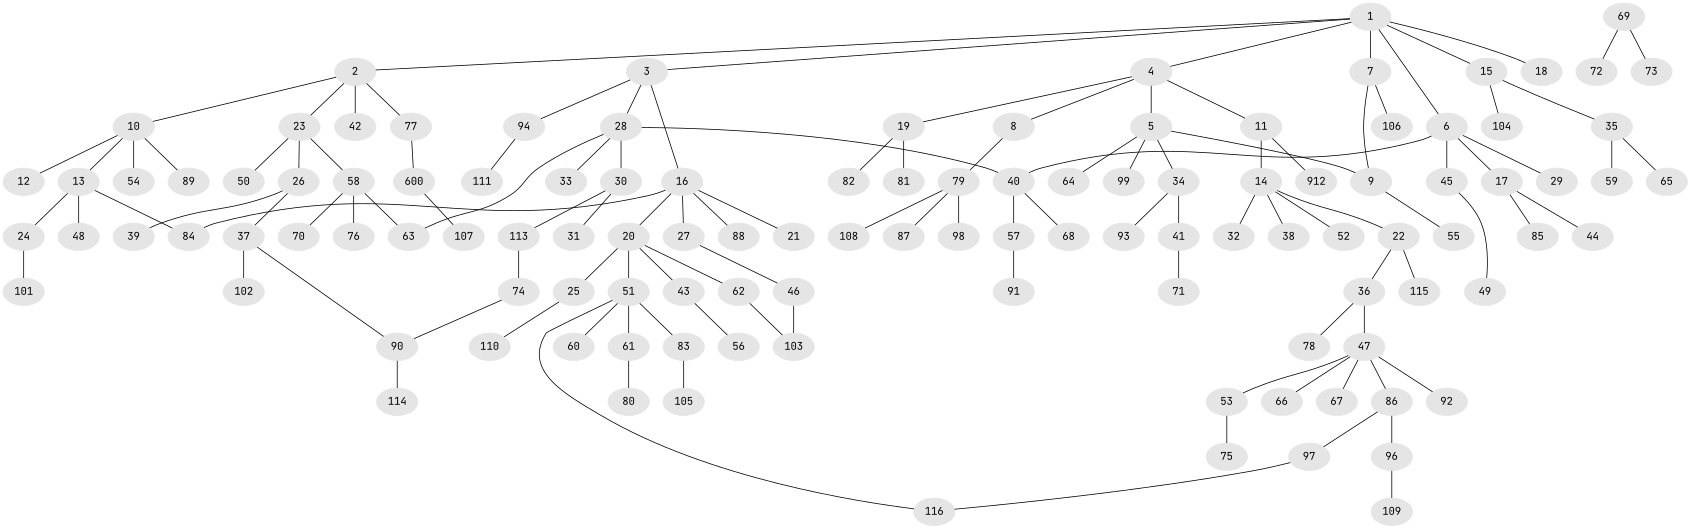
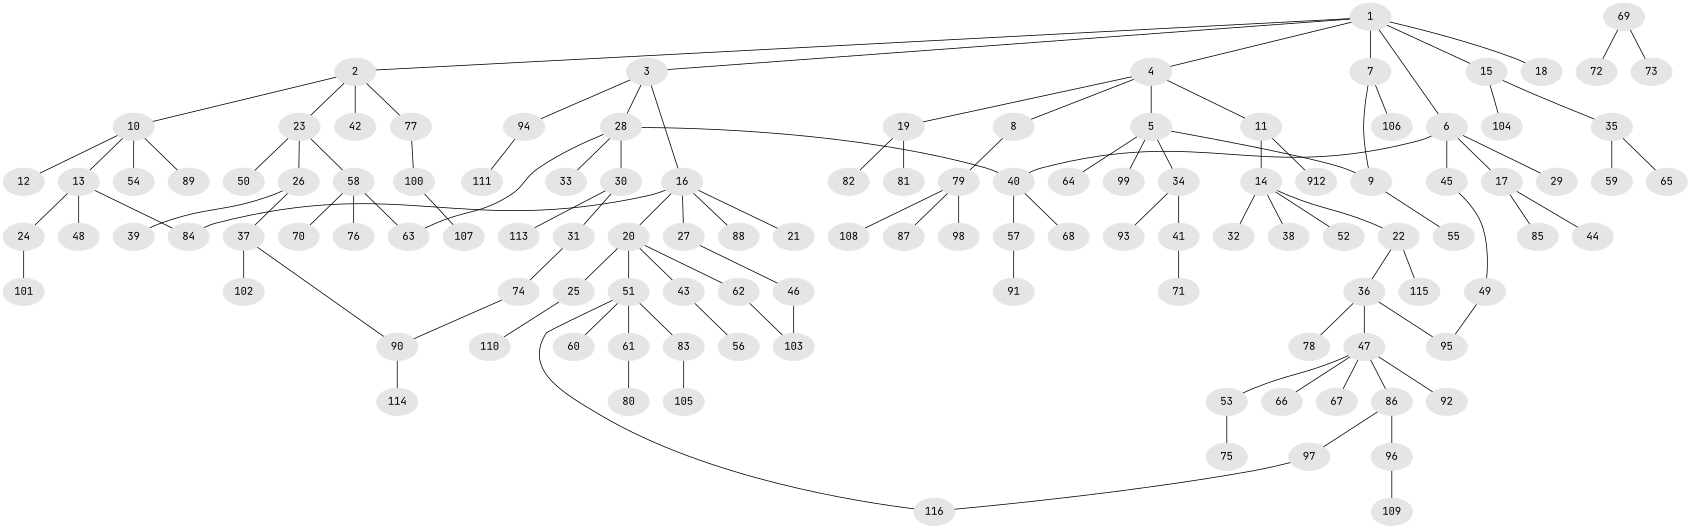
node "600": label "600" -> "100"
edge "113" -- "74": now "31" -- "74"
node "95": added
